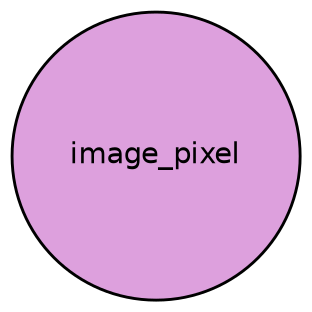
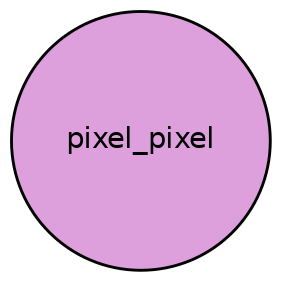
node "image_pixel": label "image_pixel" -> "pixel_pixel"
